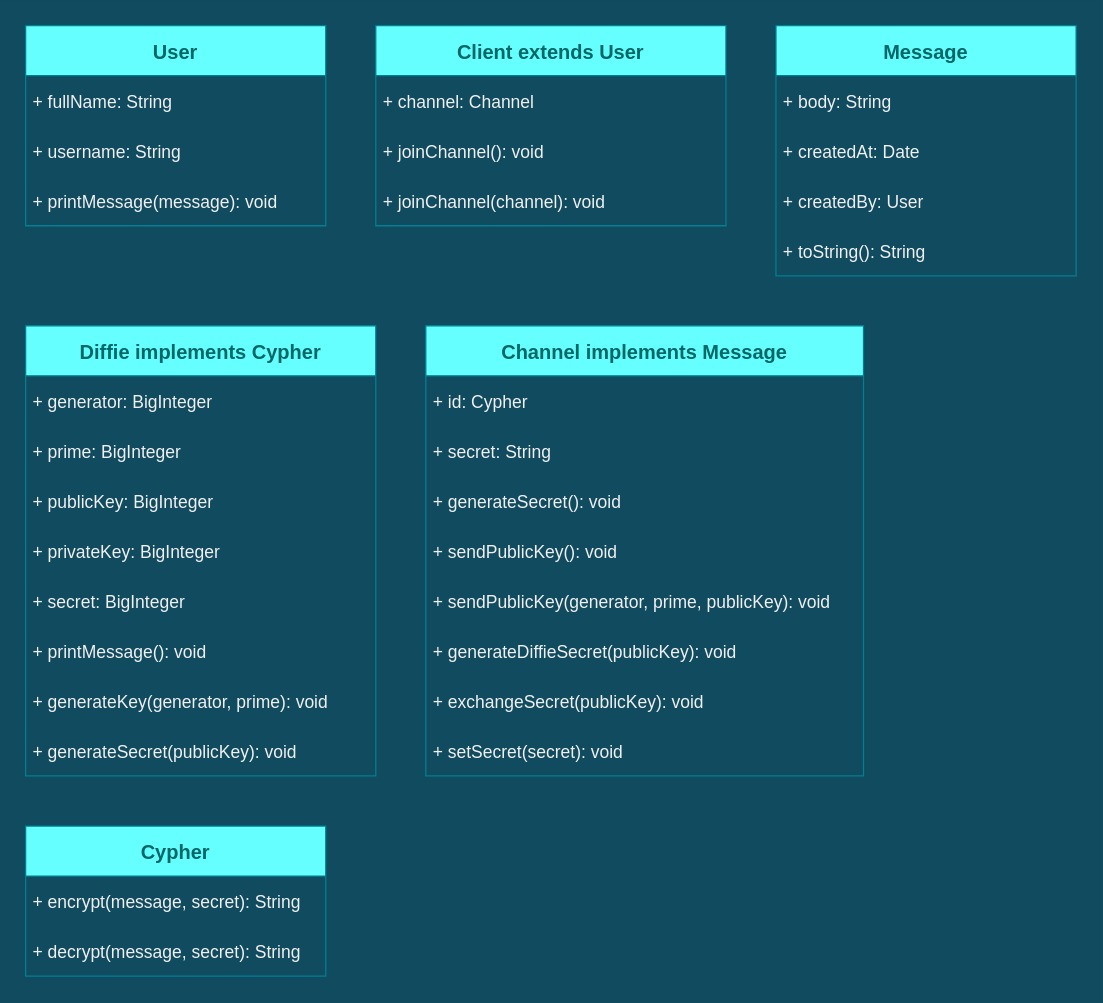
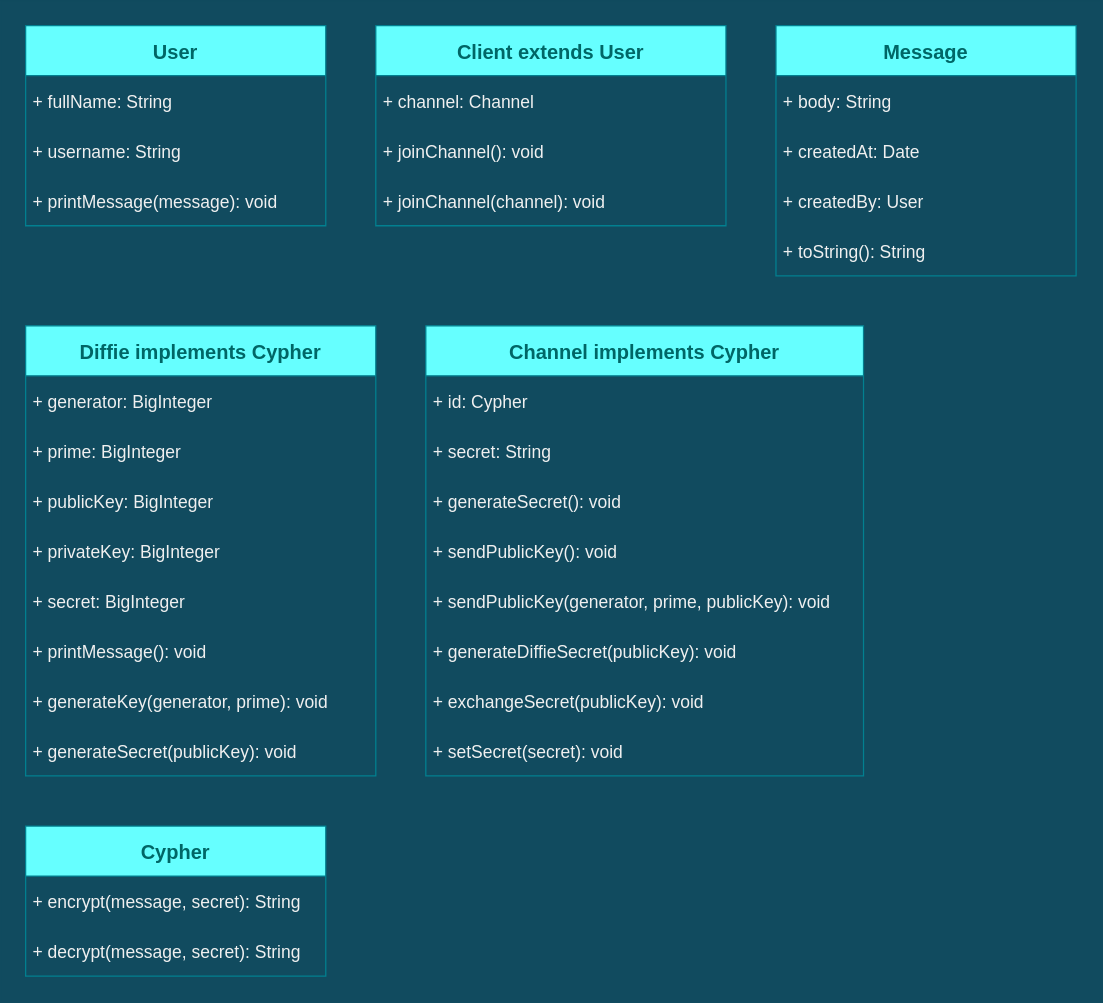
node "Channel implements Message": label "Channel implements Message" -> "Channel implements Cypher"
